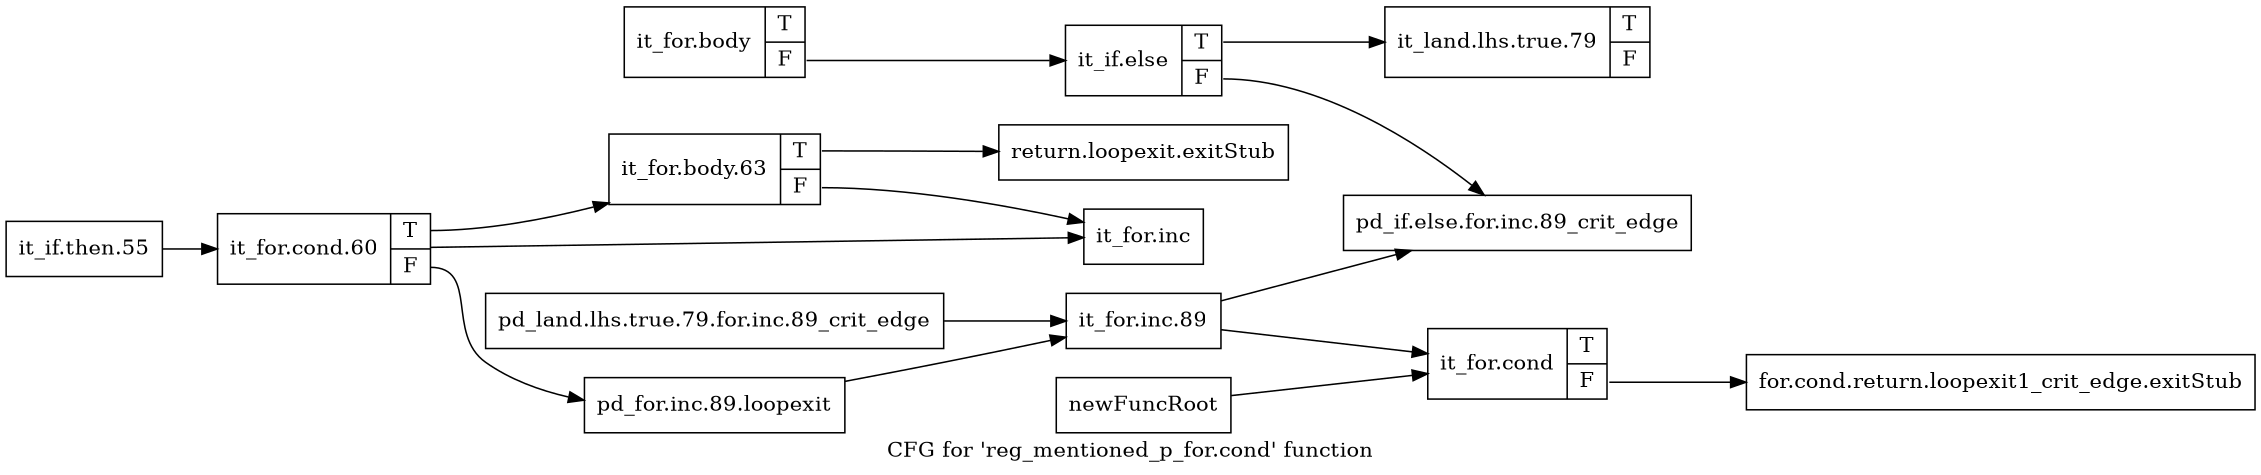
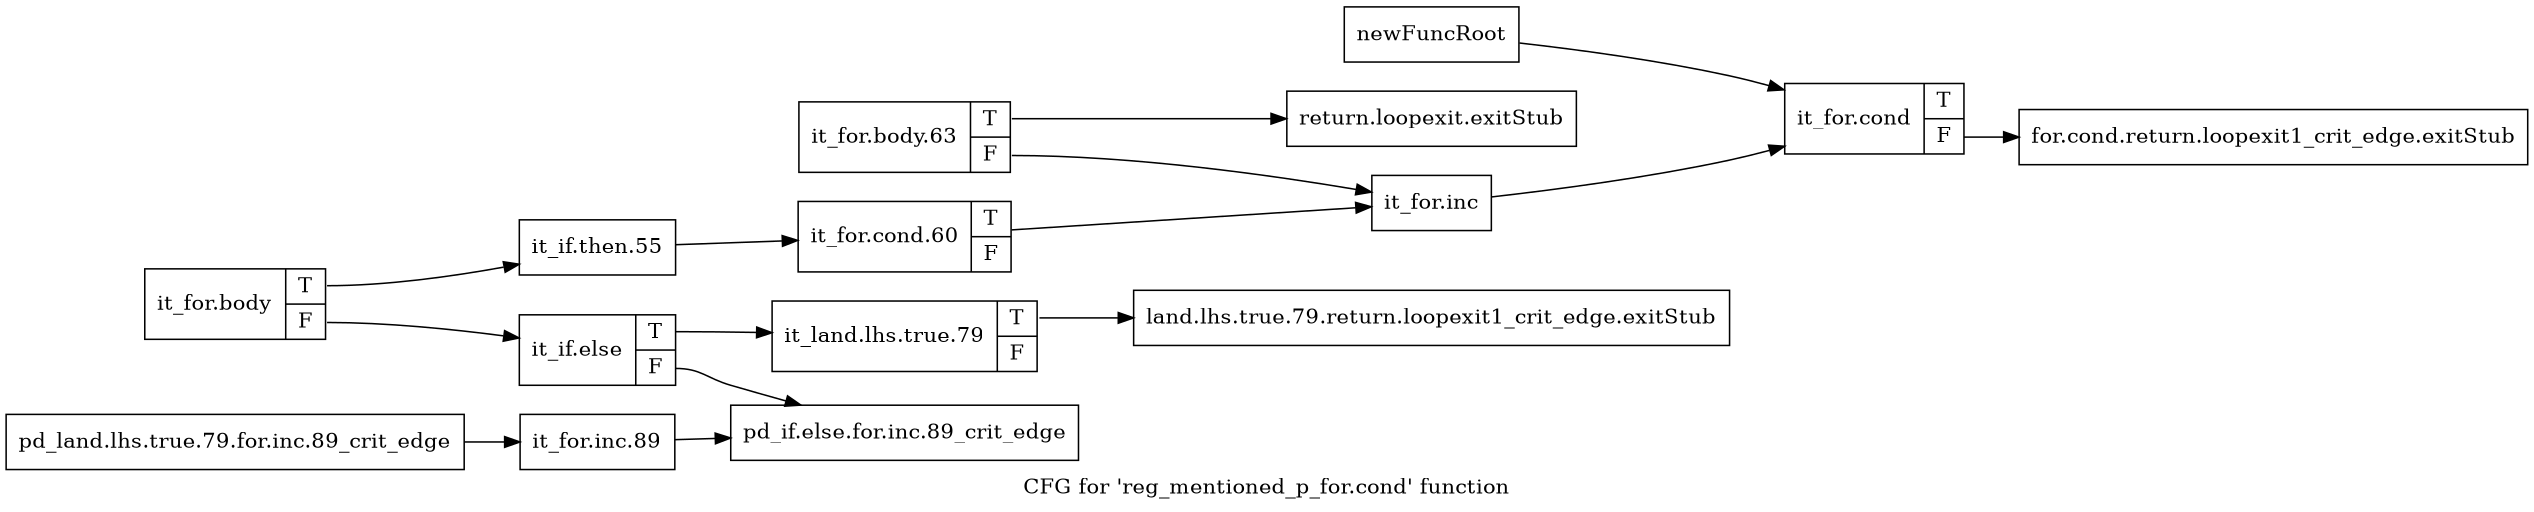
edge "it_for.cond.60" -> "it_for.body.63": removed
edge "it_for.body" -> "it_if.then.55": added
node "land.lhs.true.79.return.loopexit1_crit_edge.exitStub": added
edge "it_for.inc.89" -> "it_for.cond": now "it_for.inc" -> "it_for.cond"
node "pd_for.inc.89.loopexit": removed
